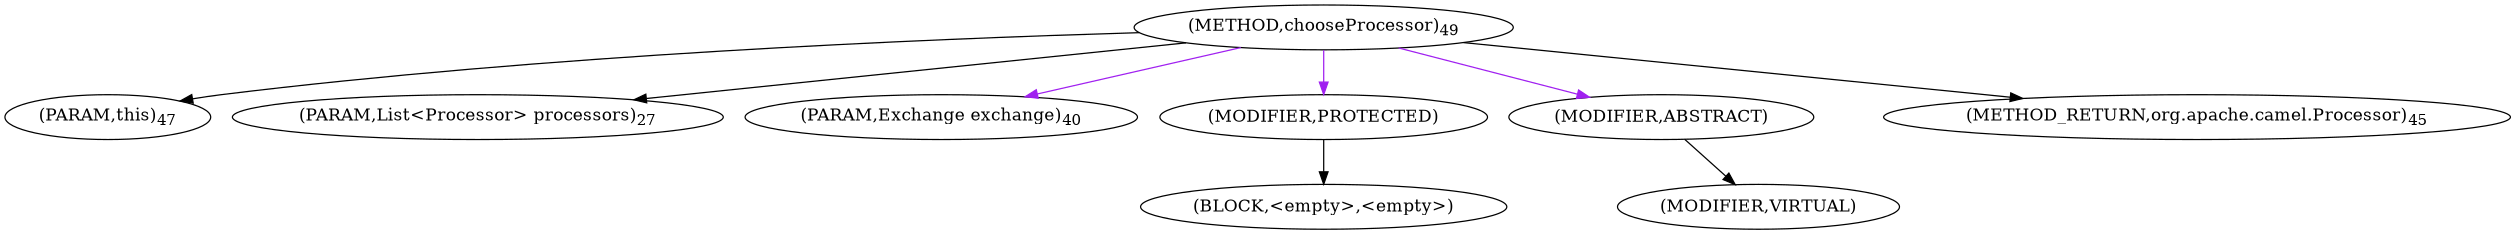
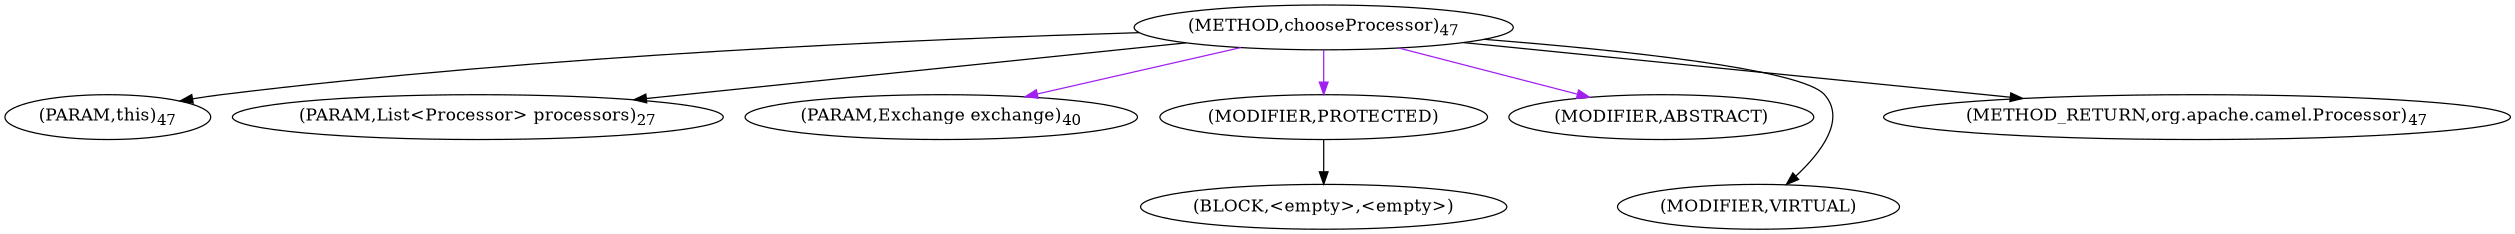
node "(METHOD,chooseProcessor)": text "49" -> "47"
node "(METHOD_RETURN,org.apache.camel.Processor)": text "45" -> "47"
edge "(MODIFIER,ABSTRACT)" -> "(MODIFIER,VIRTUAL)": now "(METHOD,chooseProcessor)" -> "(MODIFIER,VIRTUAL)"
